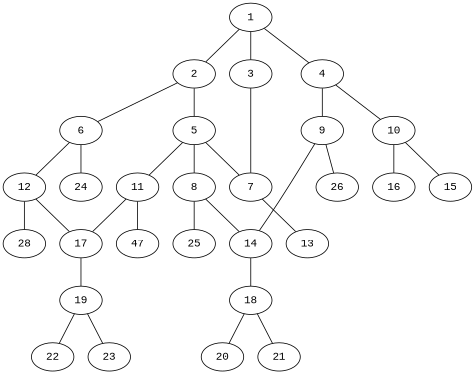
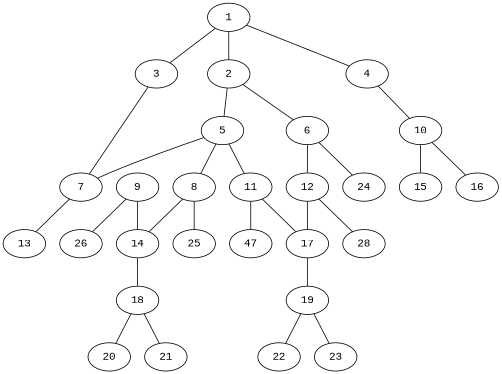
edge "4" -- "9": removed
